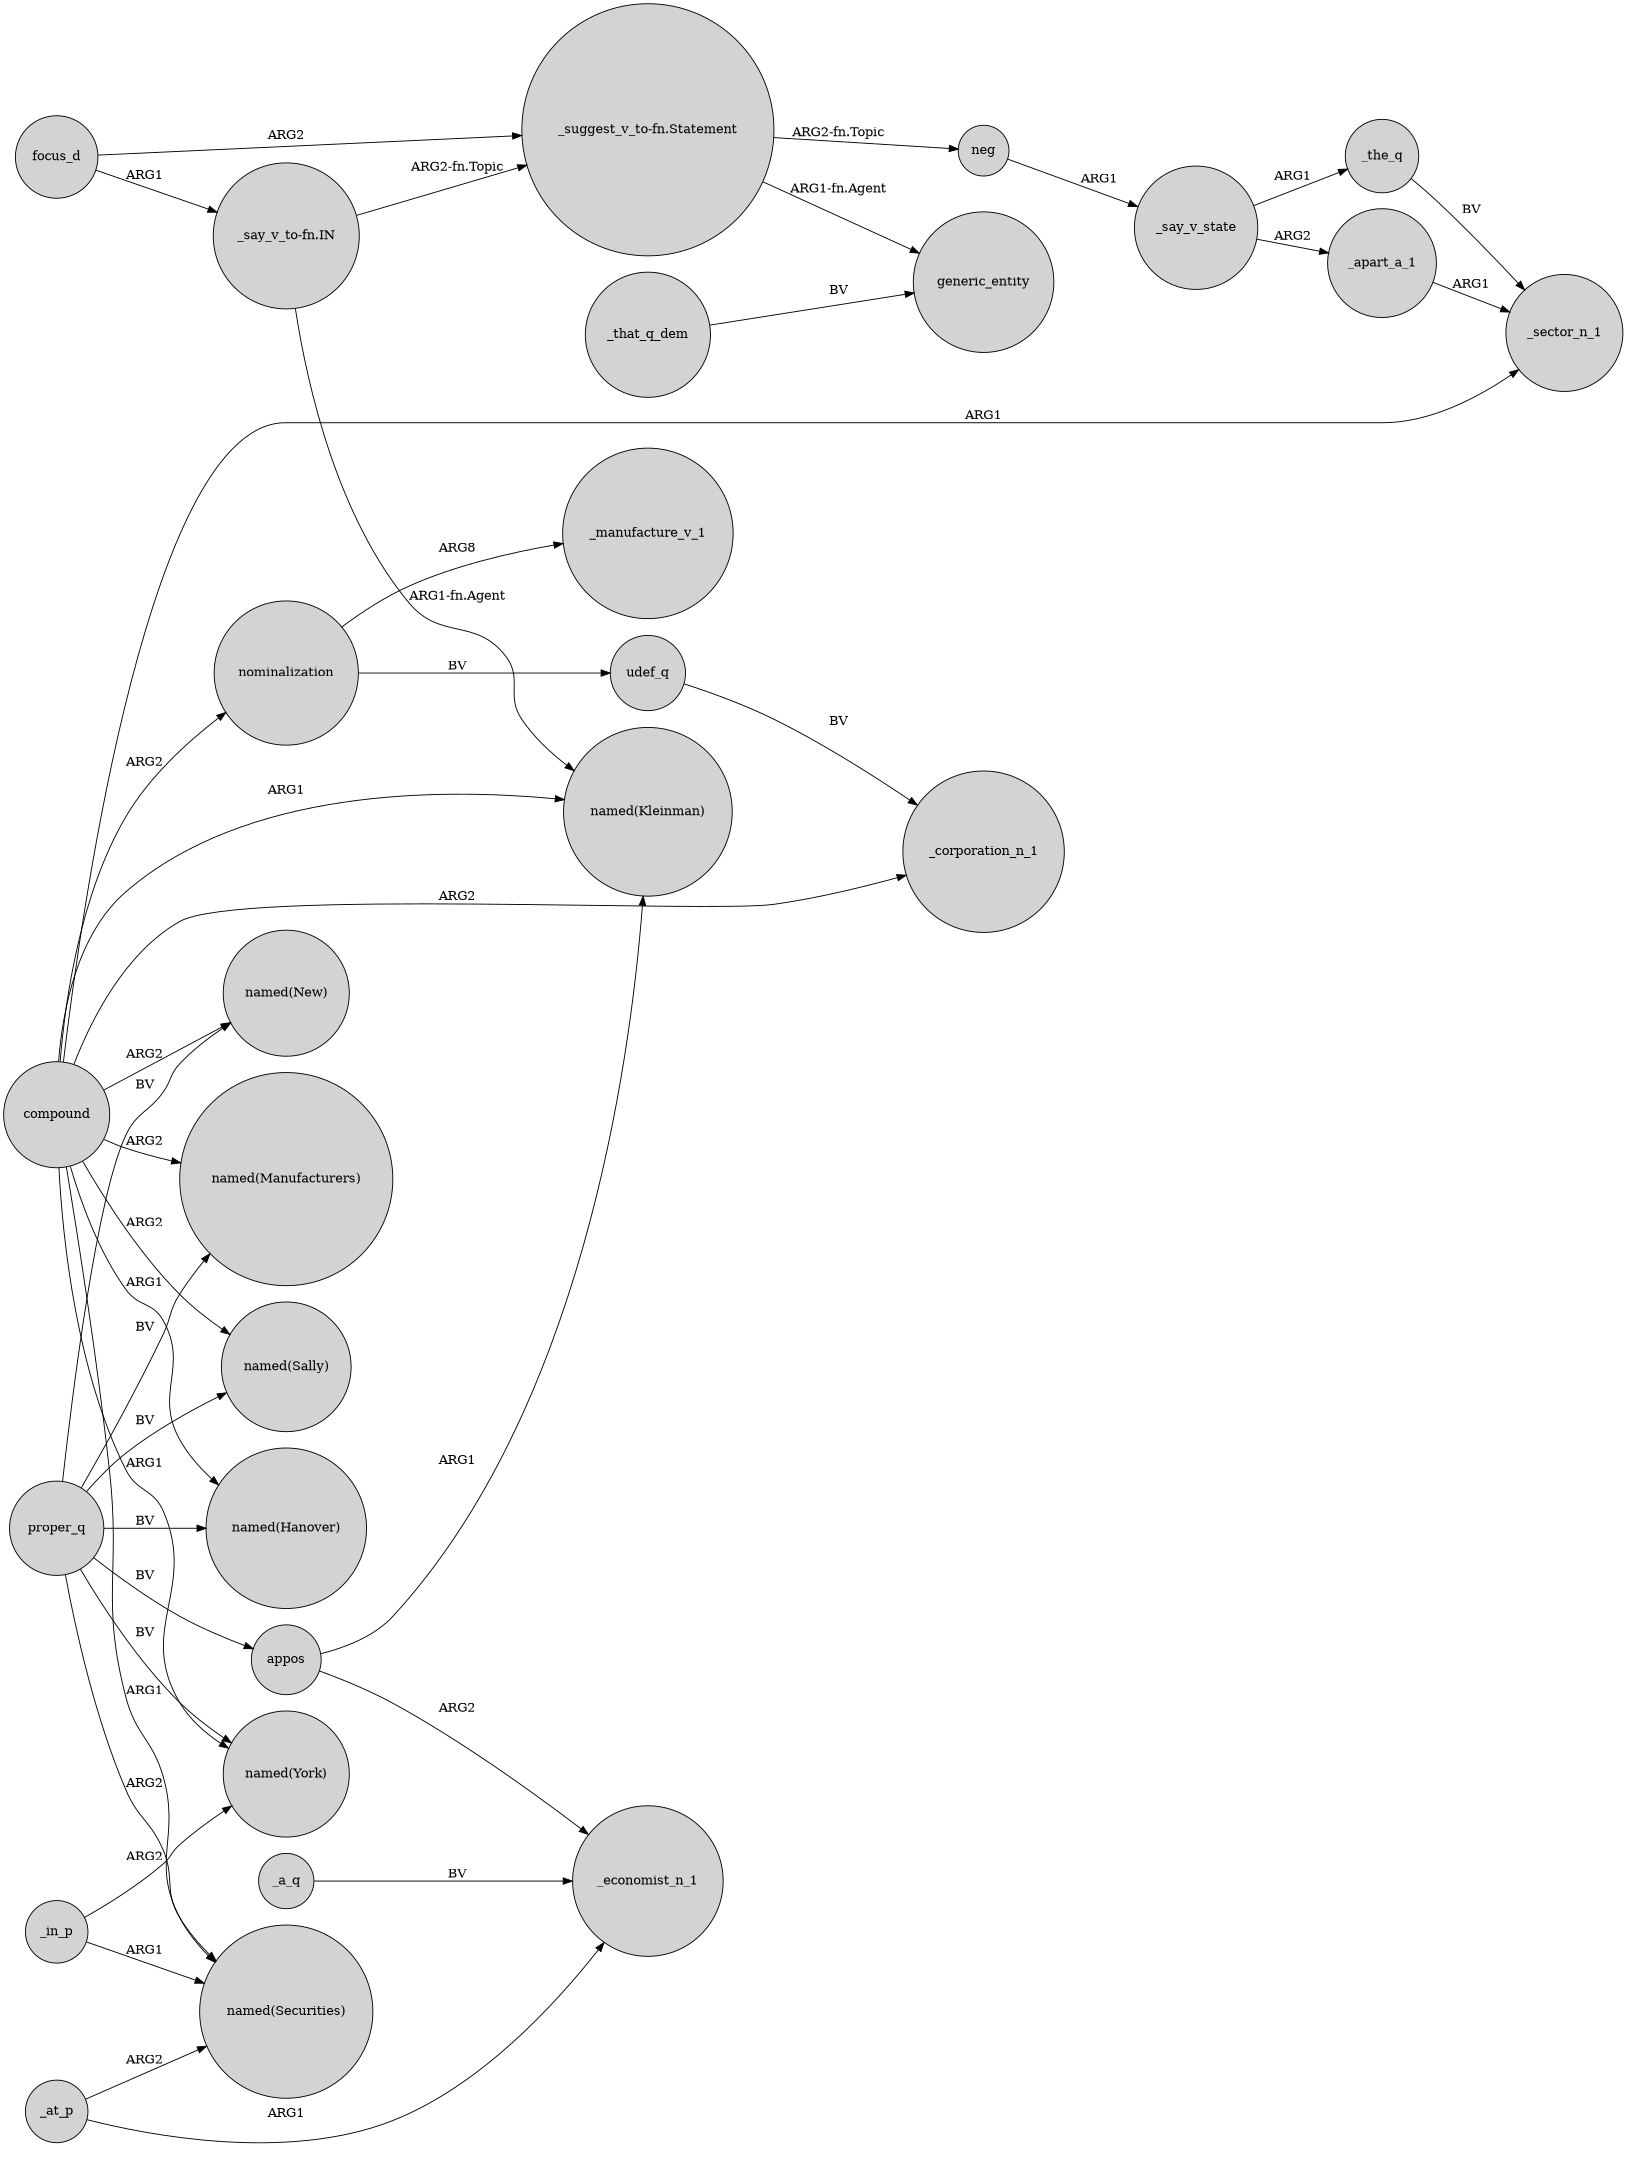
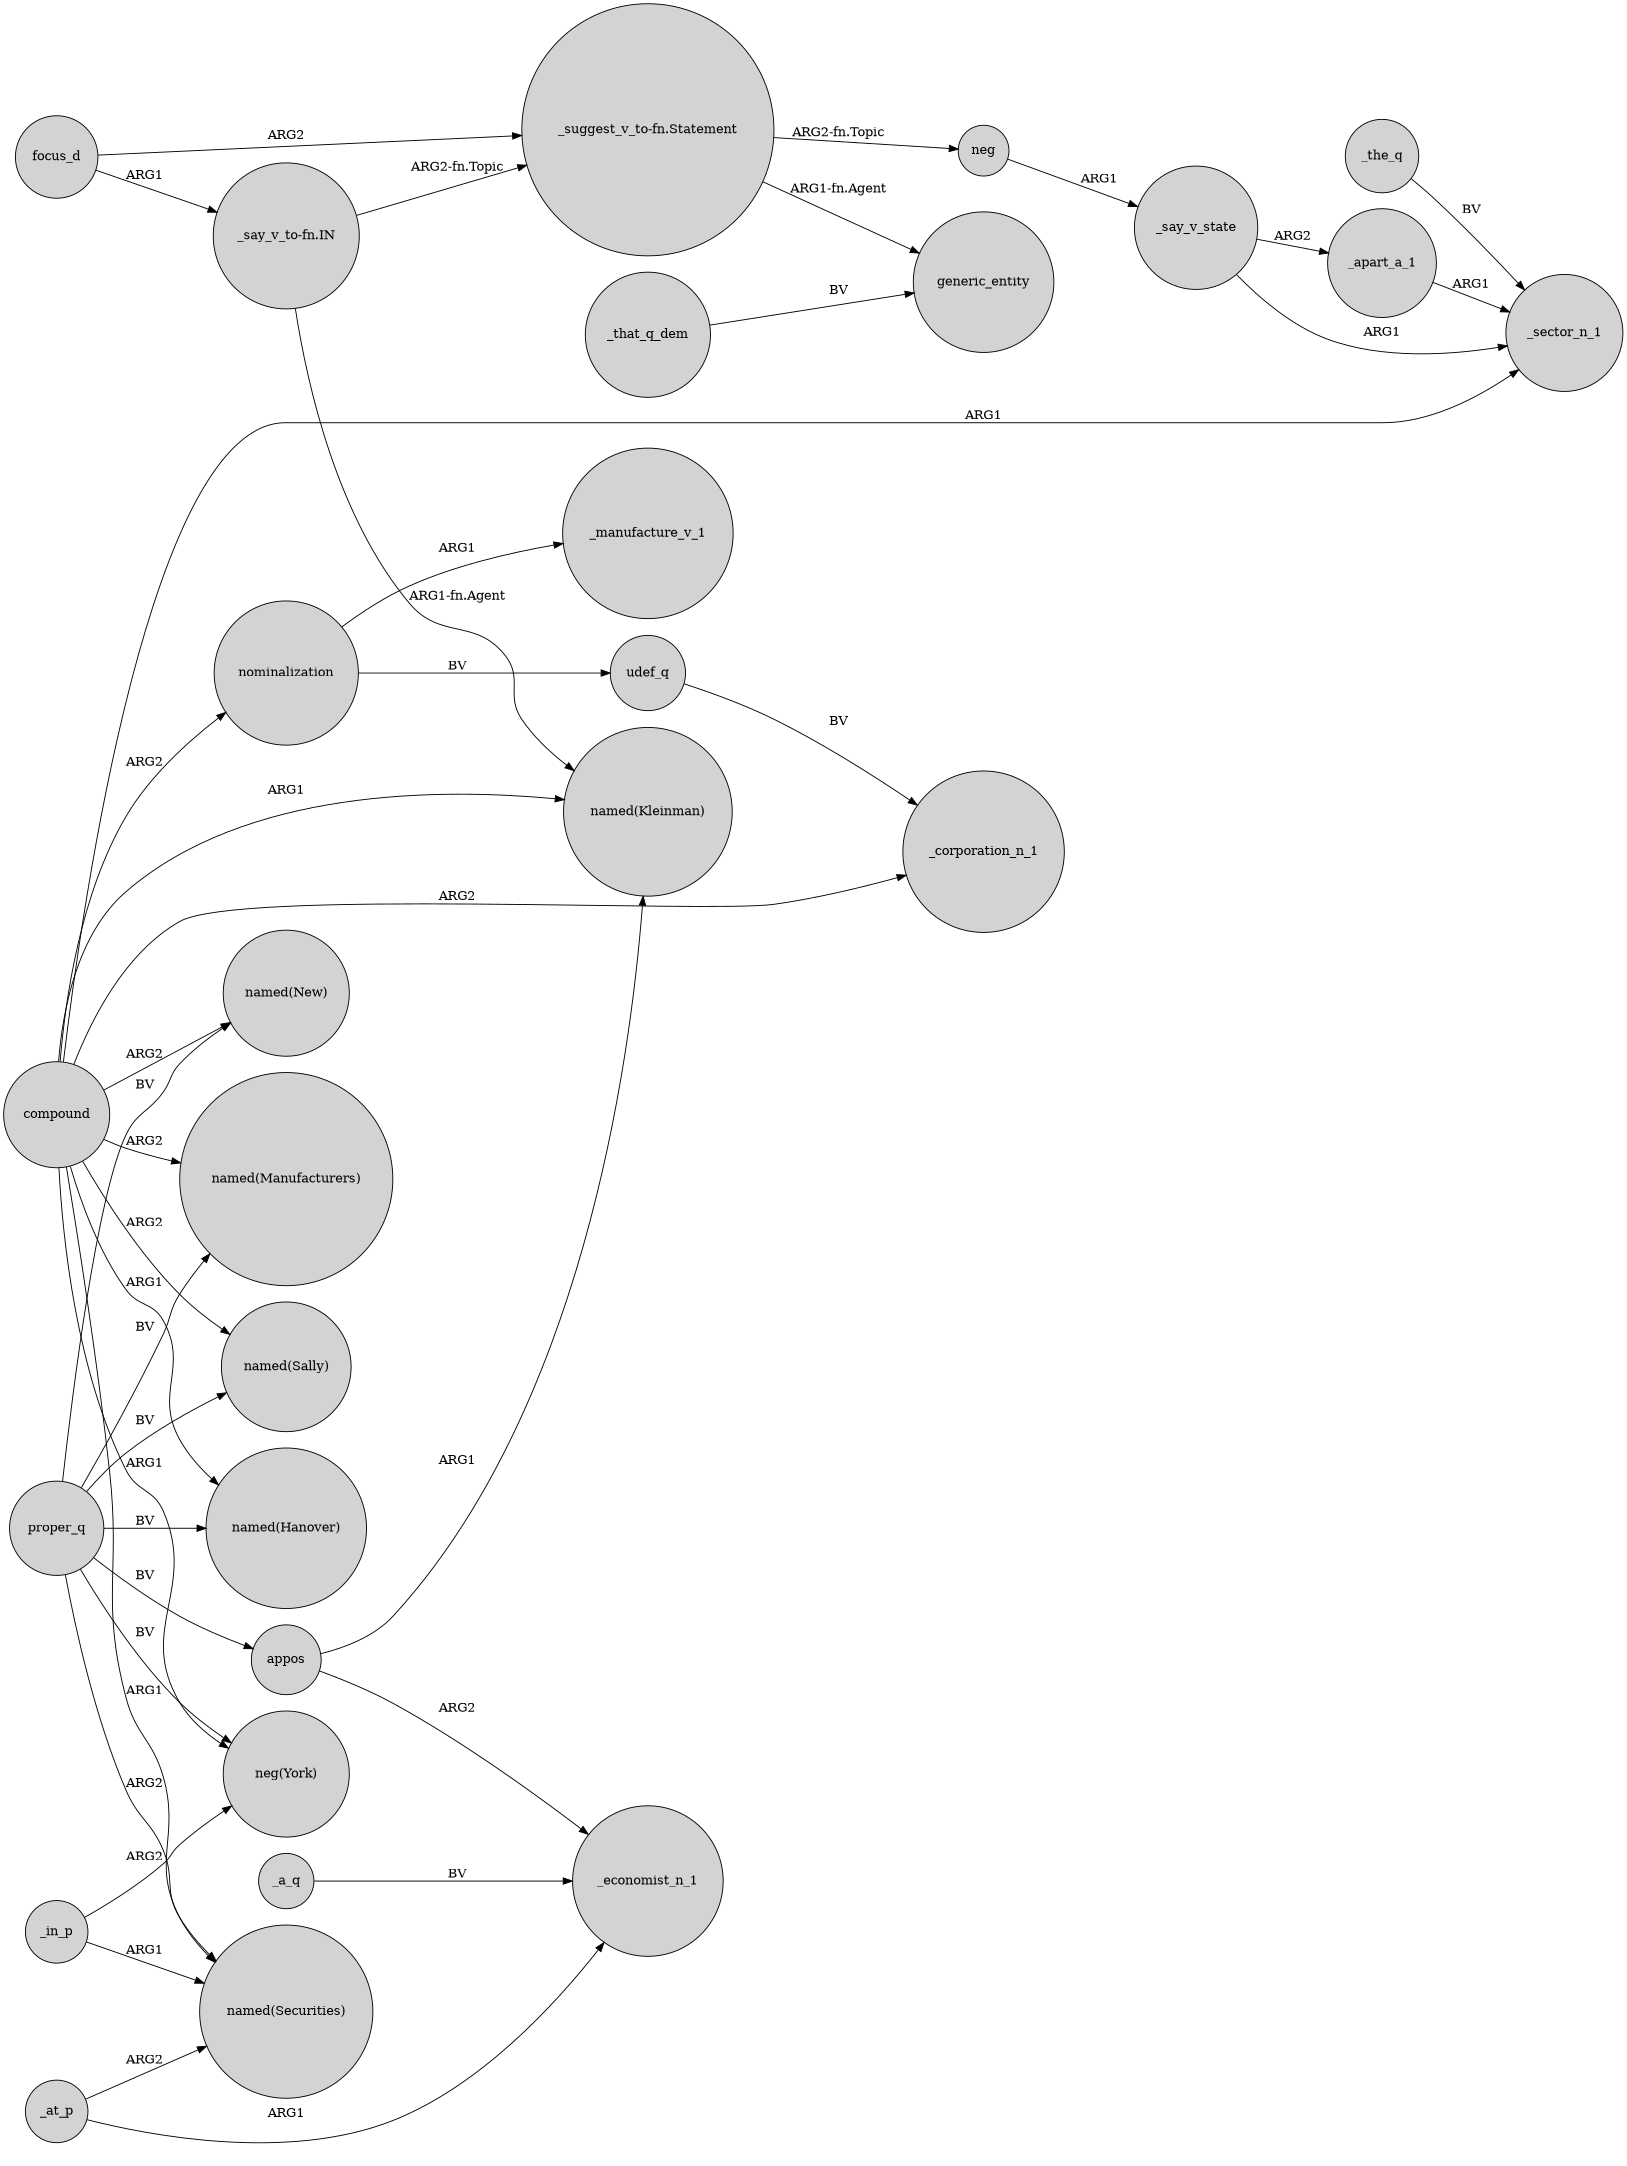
edge "_say_v_state" -> "_the_q": now "_say_v_state" -> "_sector_n_1"
edge "nominalization" -> "_manufacture_v_1": label "ARG8" -> "ARG1"
node "named(York)": label "named(York)" -> "neg(York)"
